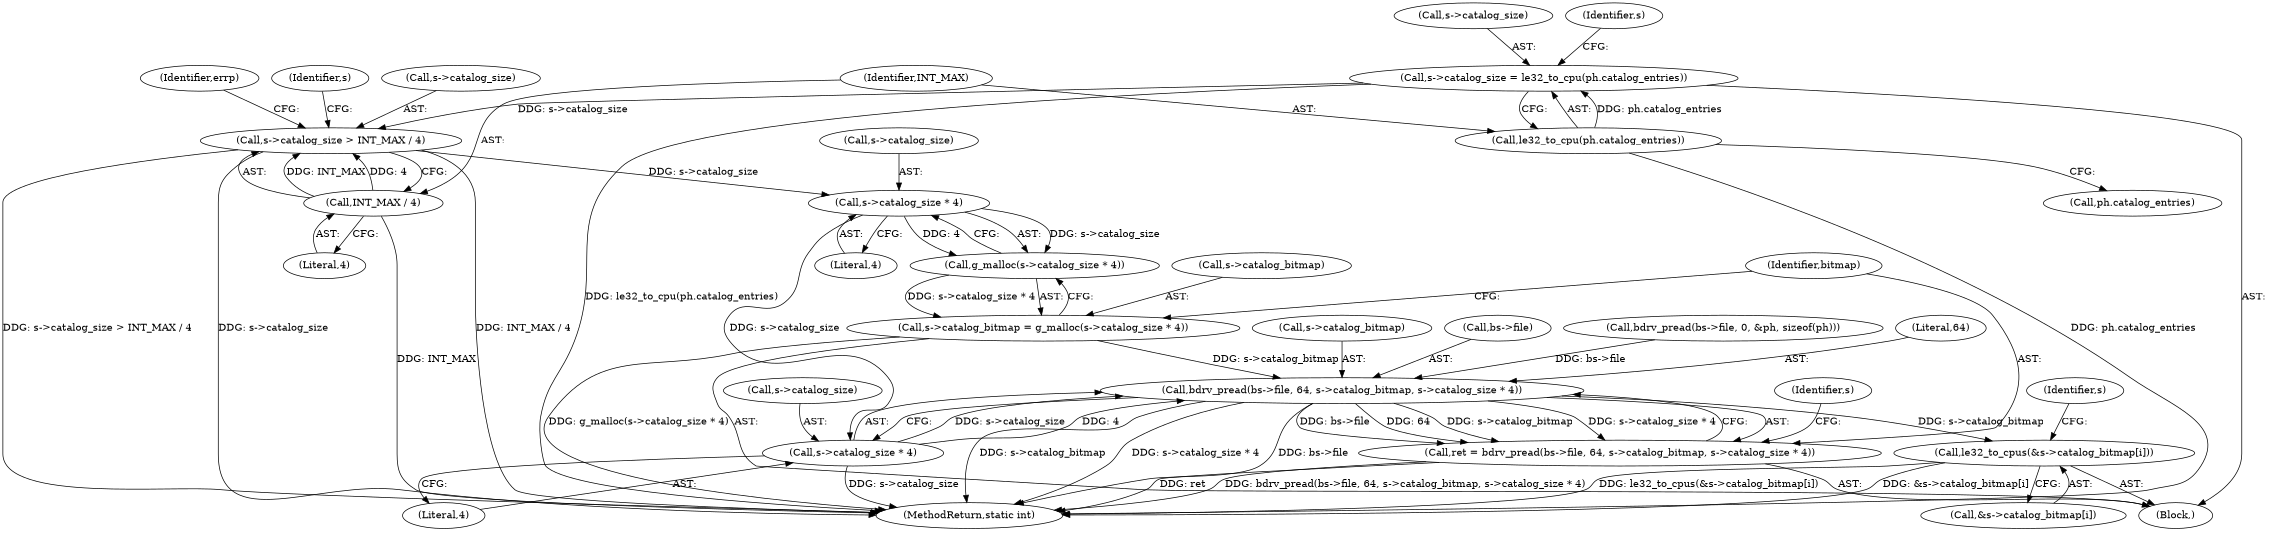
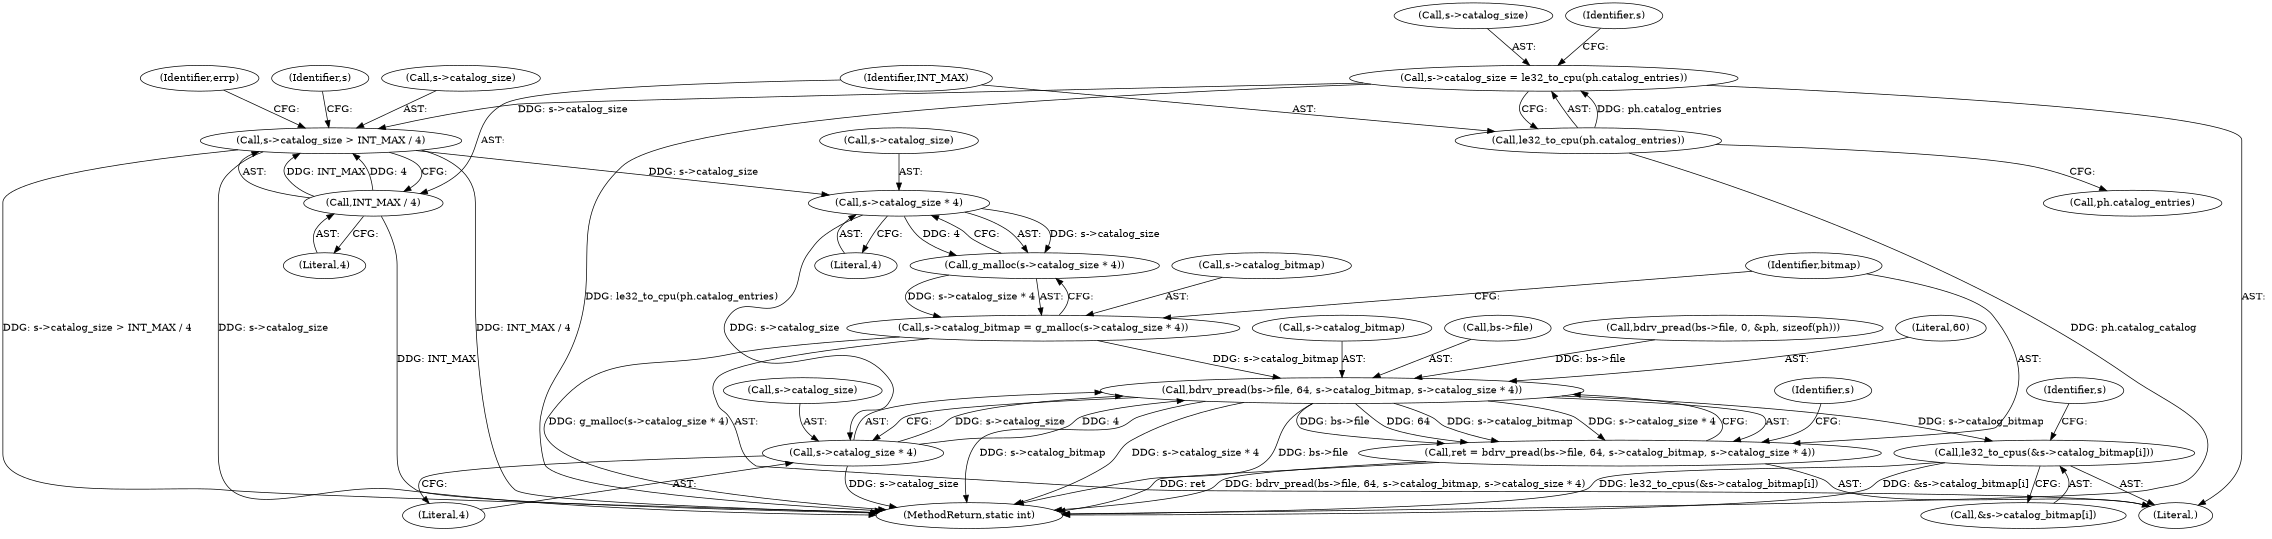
node "(Literal,64)": label "(Literal,64)" -> "(Literal,60)"
edge "(Call,le32_to_cpu(ph.catalog_entries))" -> "(MethodReturn,static int)": label "DDG: ph.catalog_entries" -> "DDG: ph.catalog_catalog"
node "(Block,)": label "(Block,)" -> "(Literal,)"
